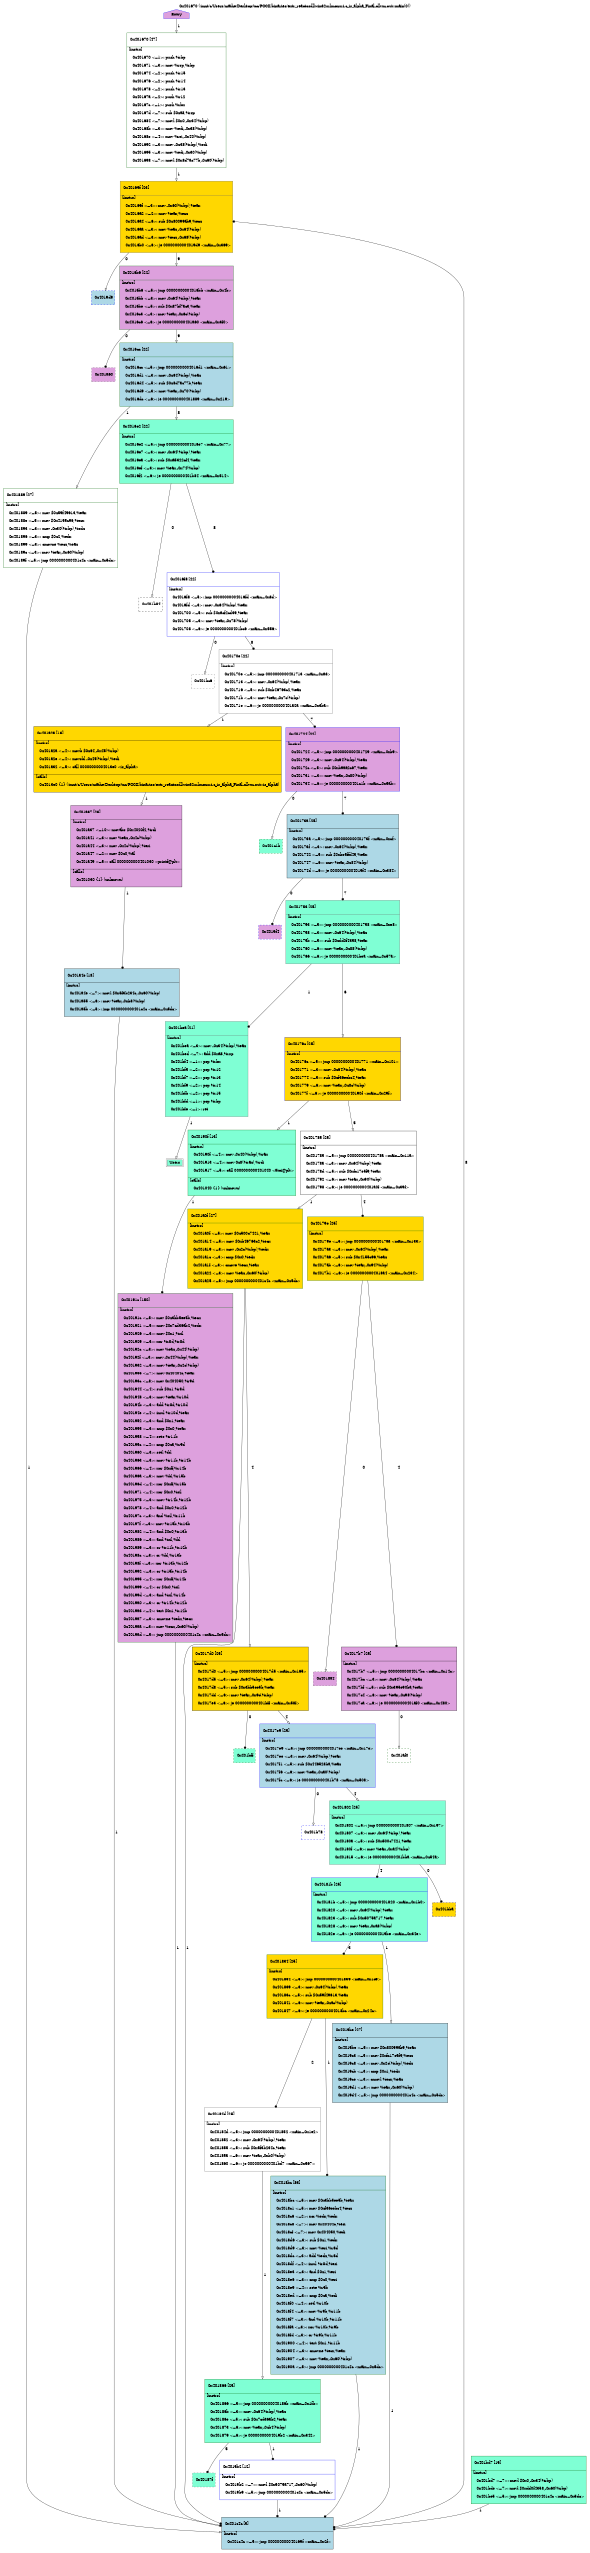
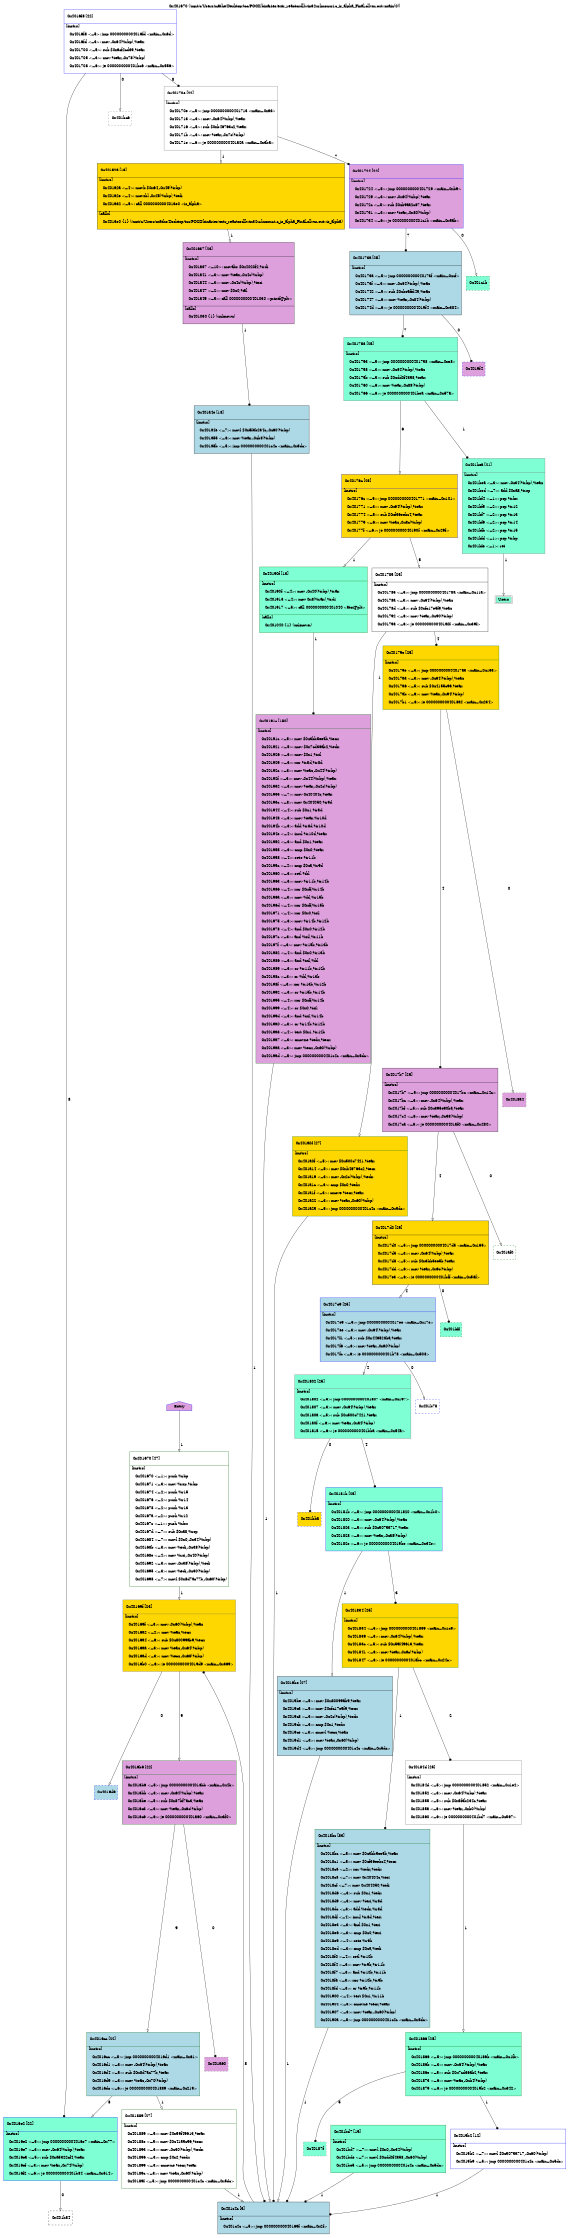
node "0x4016e2 [22]": color darkgreen -> blue
edge "0x4016e2 [22]" -> "0x4016f8 [22]": reversed
edge "0x401a0f [27]" -> "0x4017d0 [25]": now "0x4017b7 [25]" -> "0x4017d0 [25]"
edge "0x4019be [27]" -> "0x401c4c [5]": arrowhead dot -> onormal
